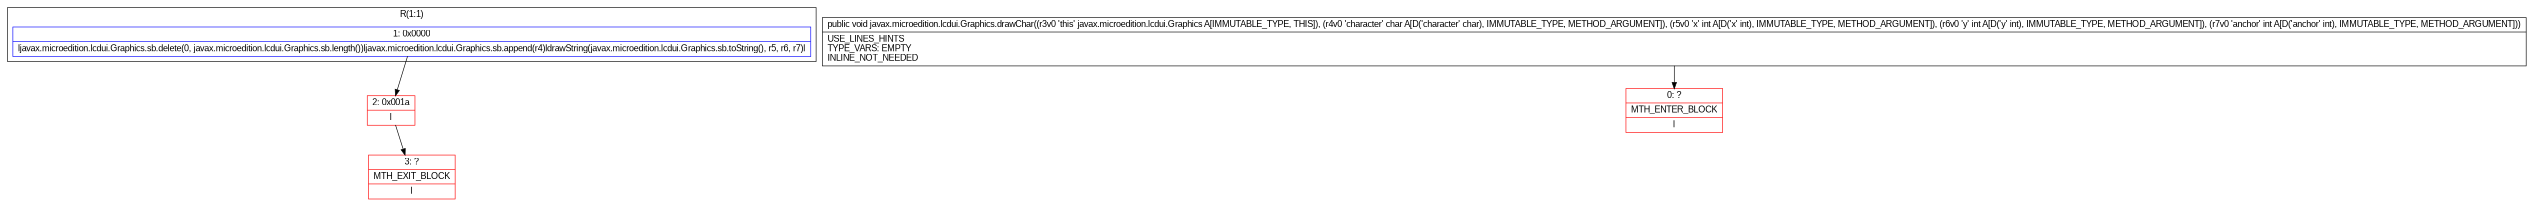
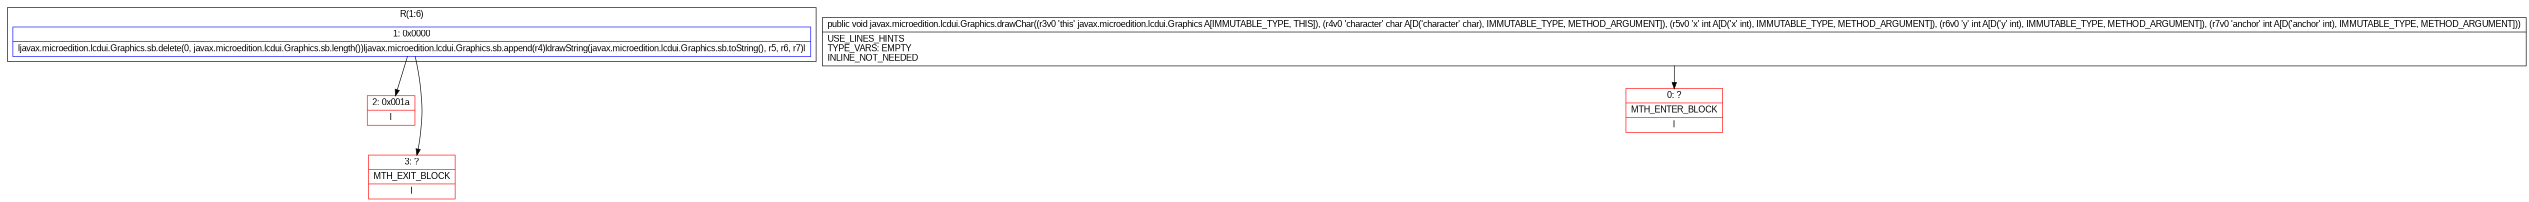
cluster "R(1:1)": label "R(1:1)" -> "R(1:6)"
edge "2: 0x001a" -> "3: ?": now "1: 0x0000" -> "3: ?"
